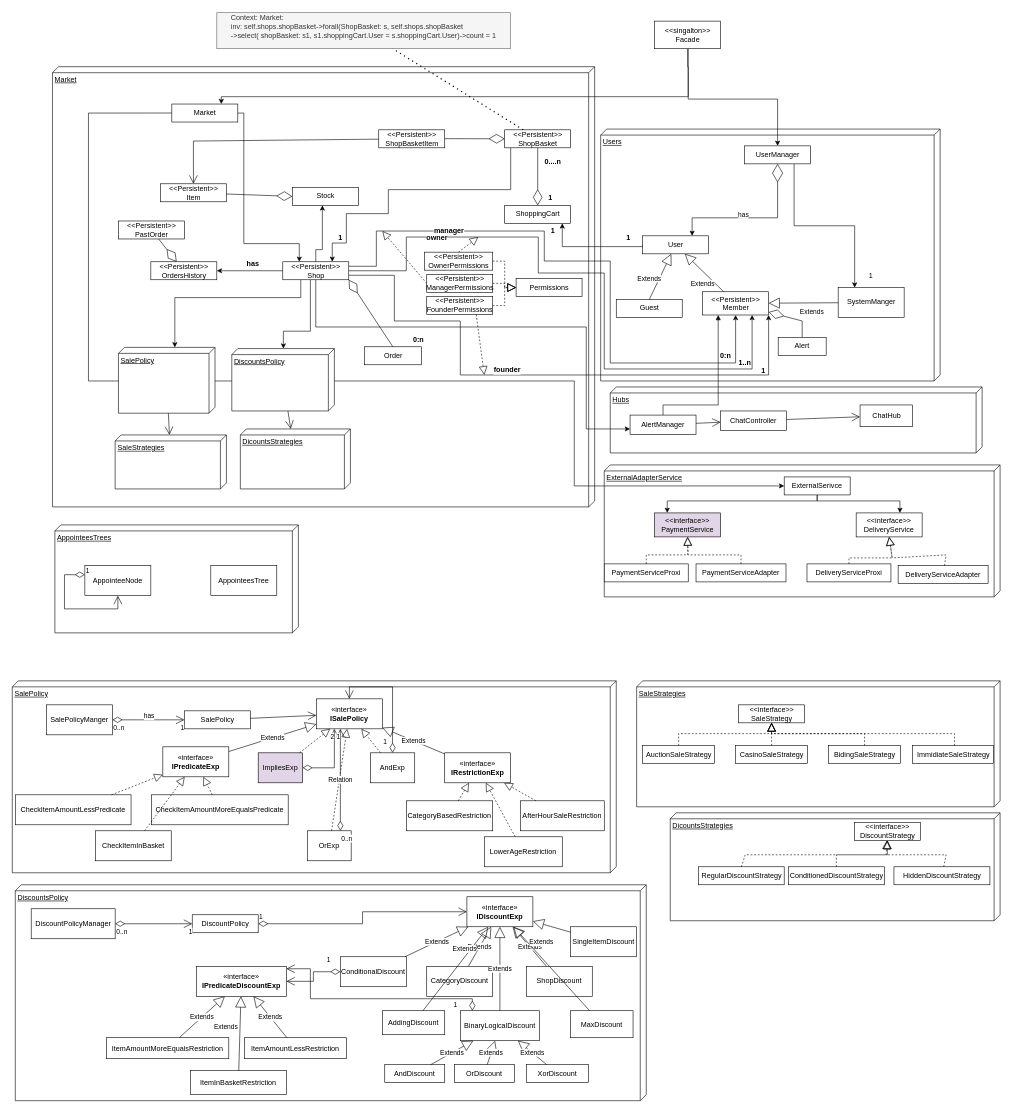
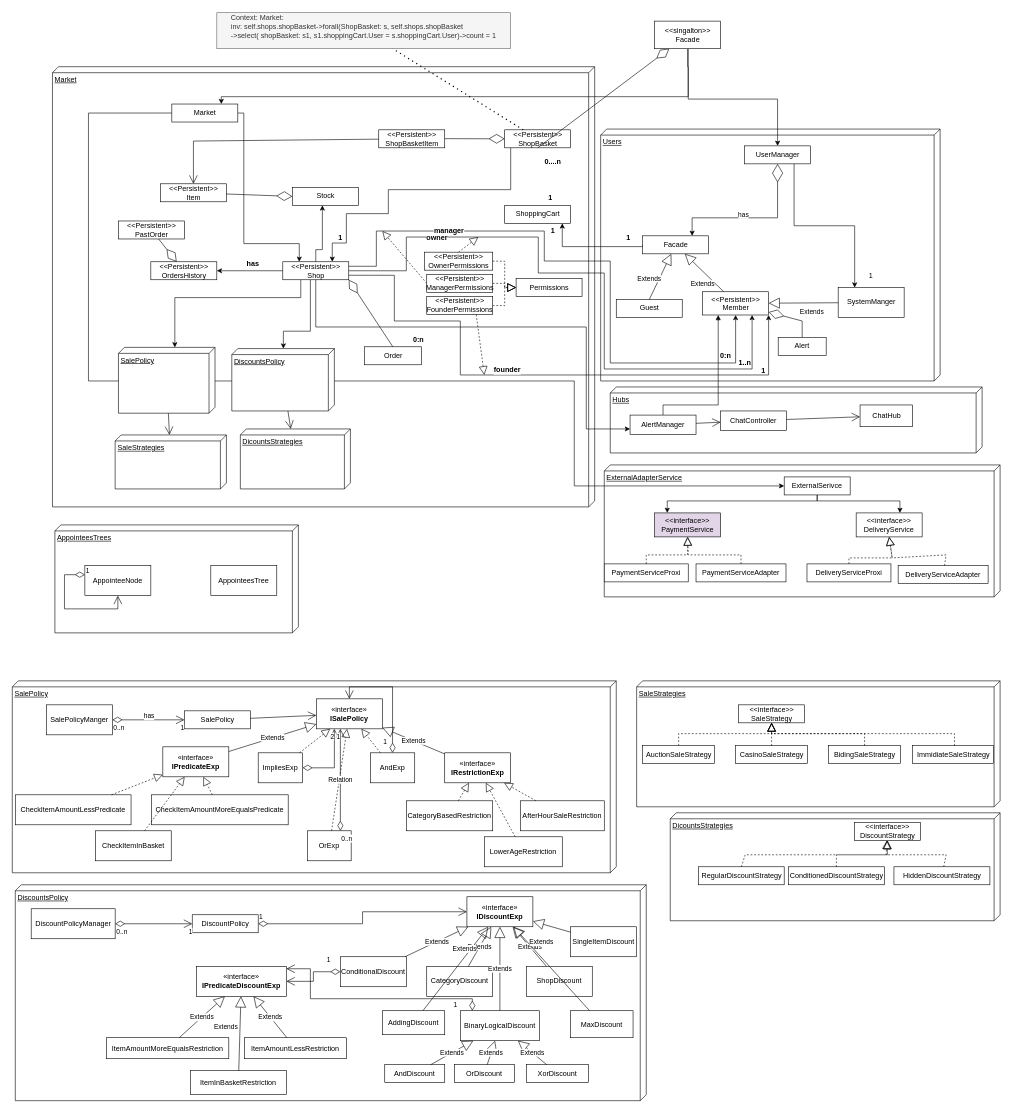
edge "<<Persistent>> ShopBasket" -> "ShoppingCart": now "<<Persistent>> ShopBasket" -> "<<singalton>> Facade"
node "User": label "User" -> "Facade"
node "ImpliesExp": fillcolor #e1d5e7 -> #ffffff
